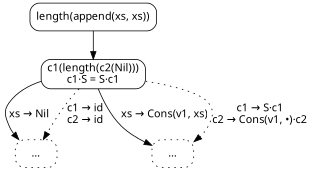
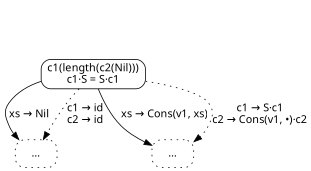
node "length(append(xs, xs))": removed
